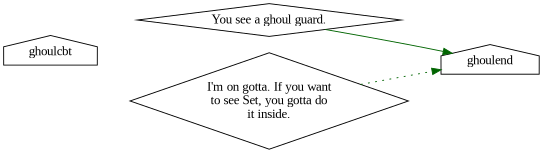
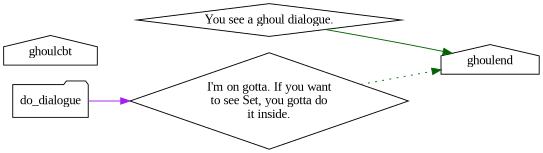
node "You see a ghoul guard.": label "You see a ghoul guard." -> "You see a ghoul dialogue."
node "do_dialogue": added
